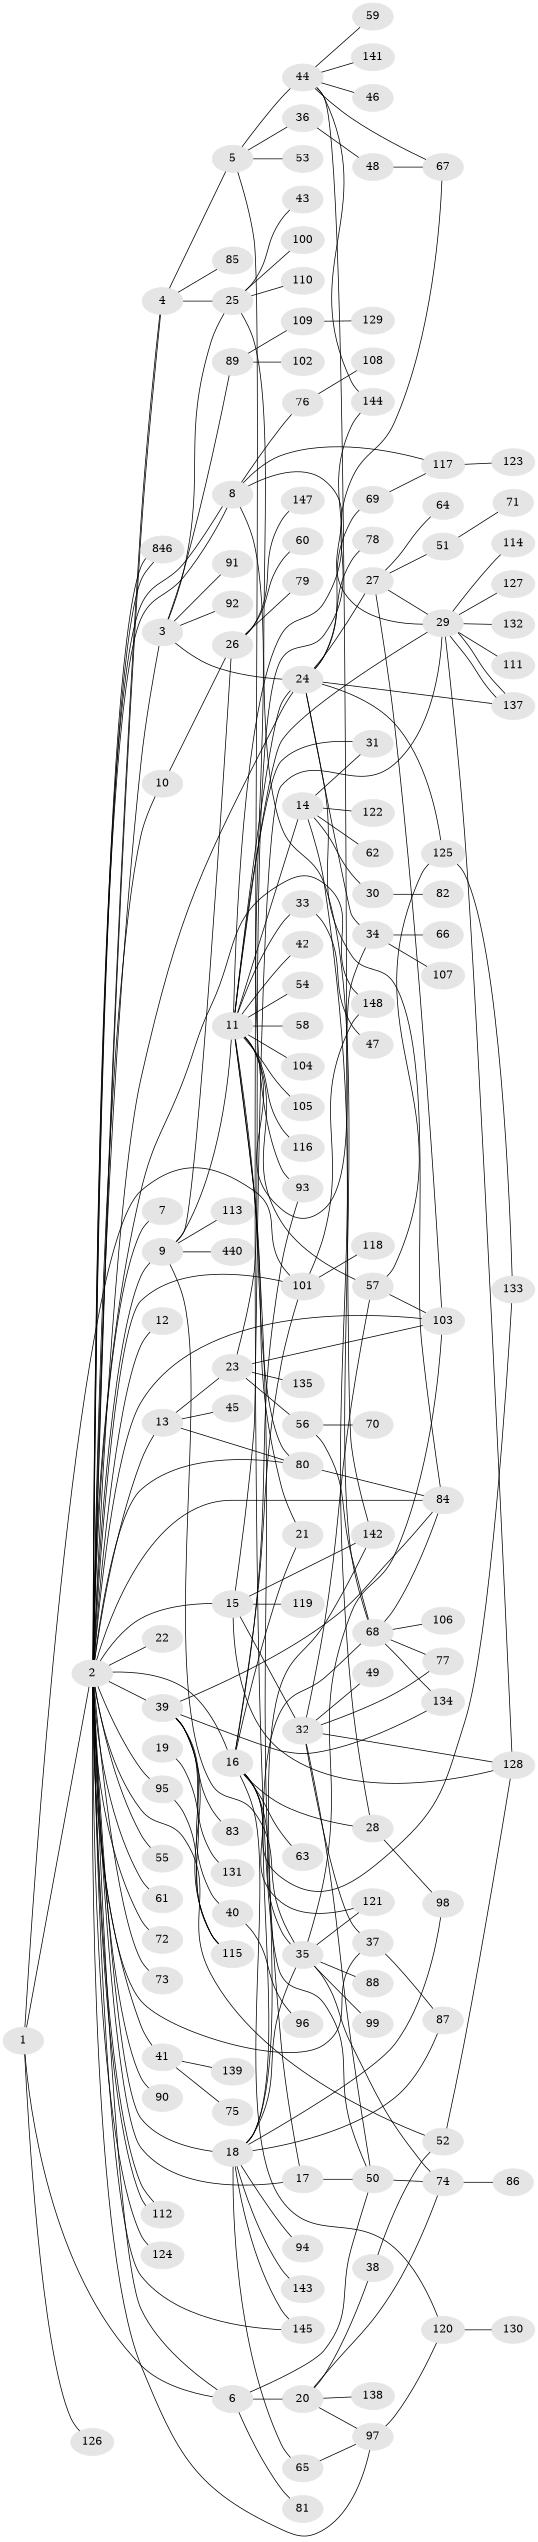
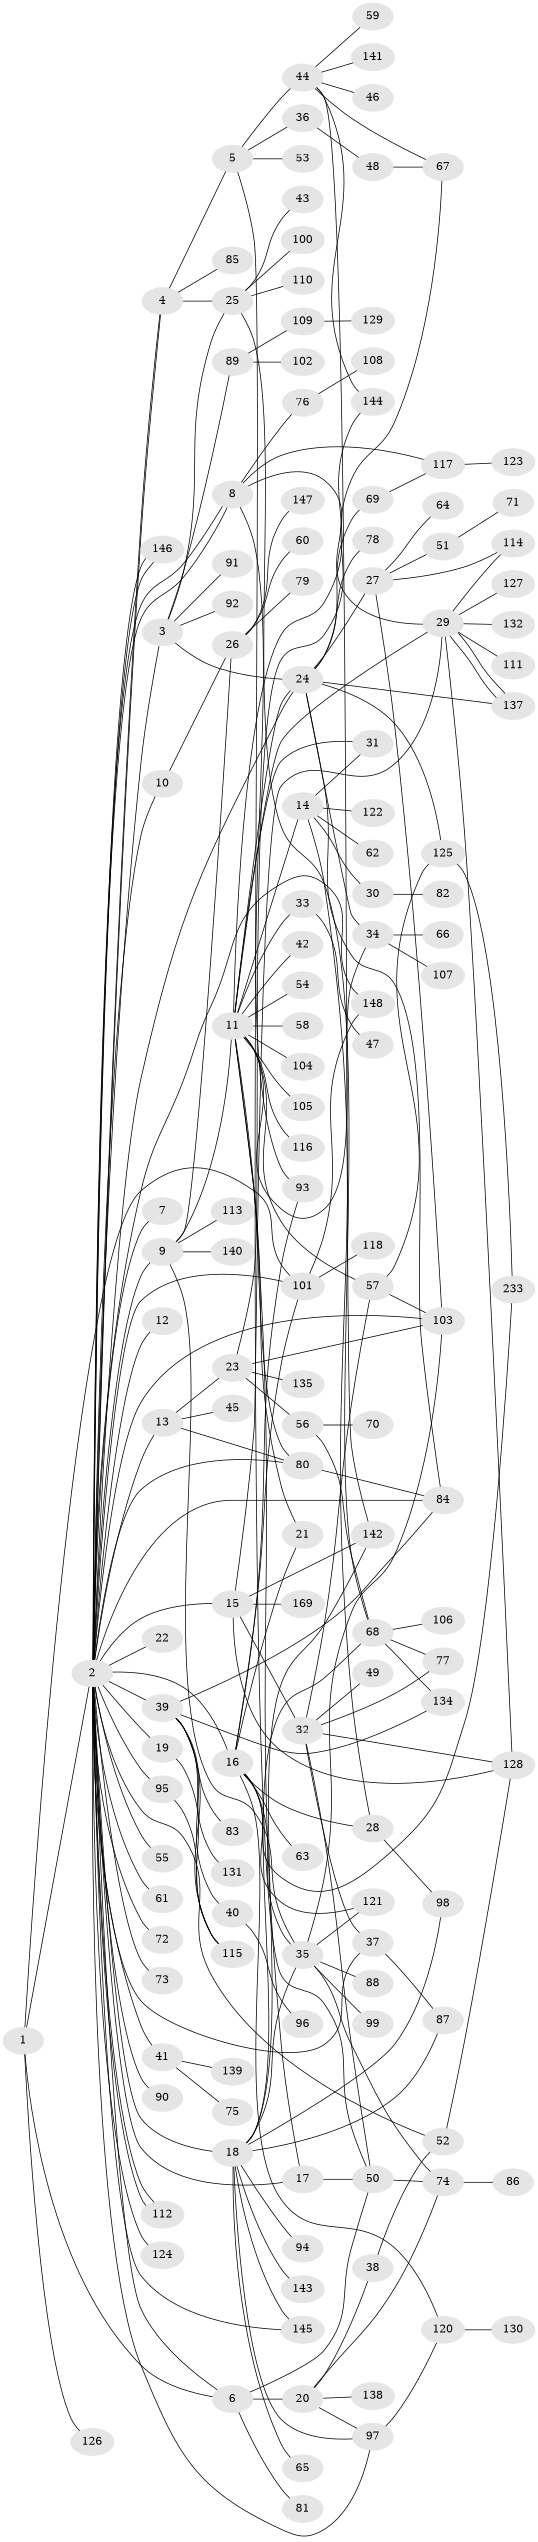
node "846": label "846" -> "146"
edge "27" -- "29": now "27" -- "114"
node "440": label "440" -> "140"
node "133": label "133" -> "233"
edge "84" -- "68": removed
node "119": label "119" -> "169"
edge "2" -- "19": added
edge "97" -- "65": now "97" -- "18"
